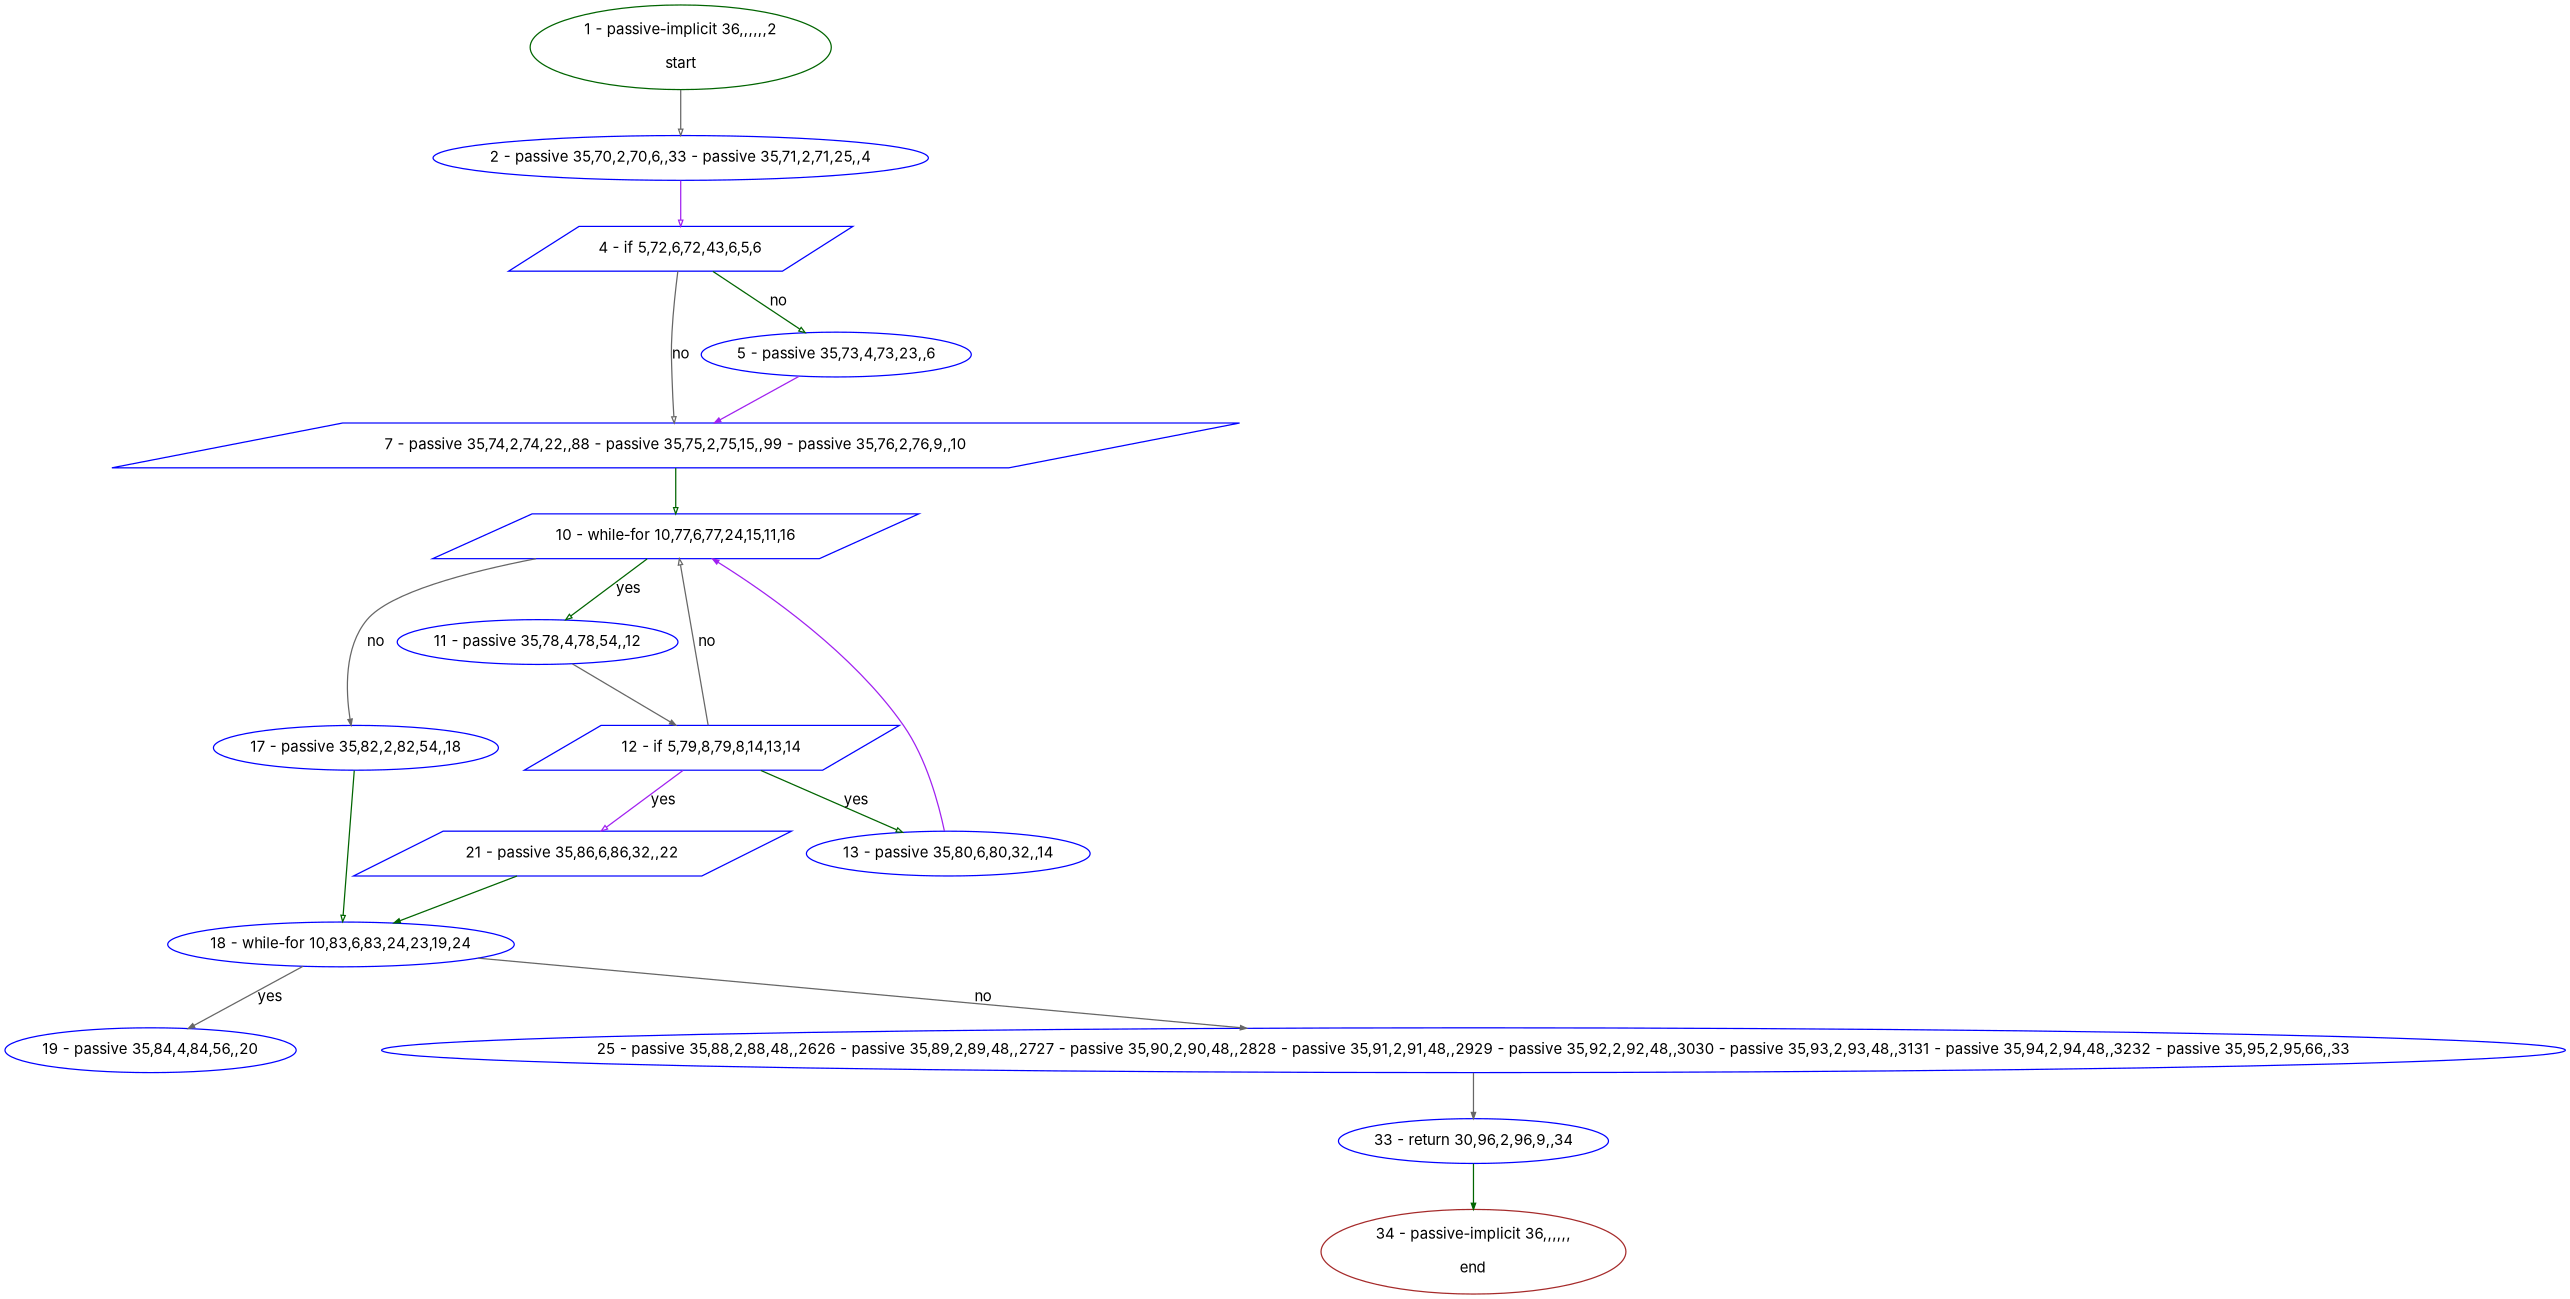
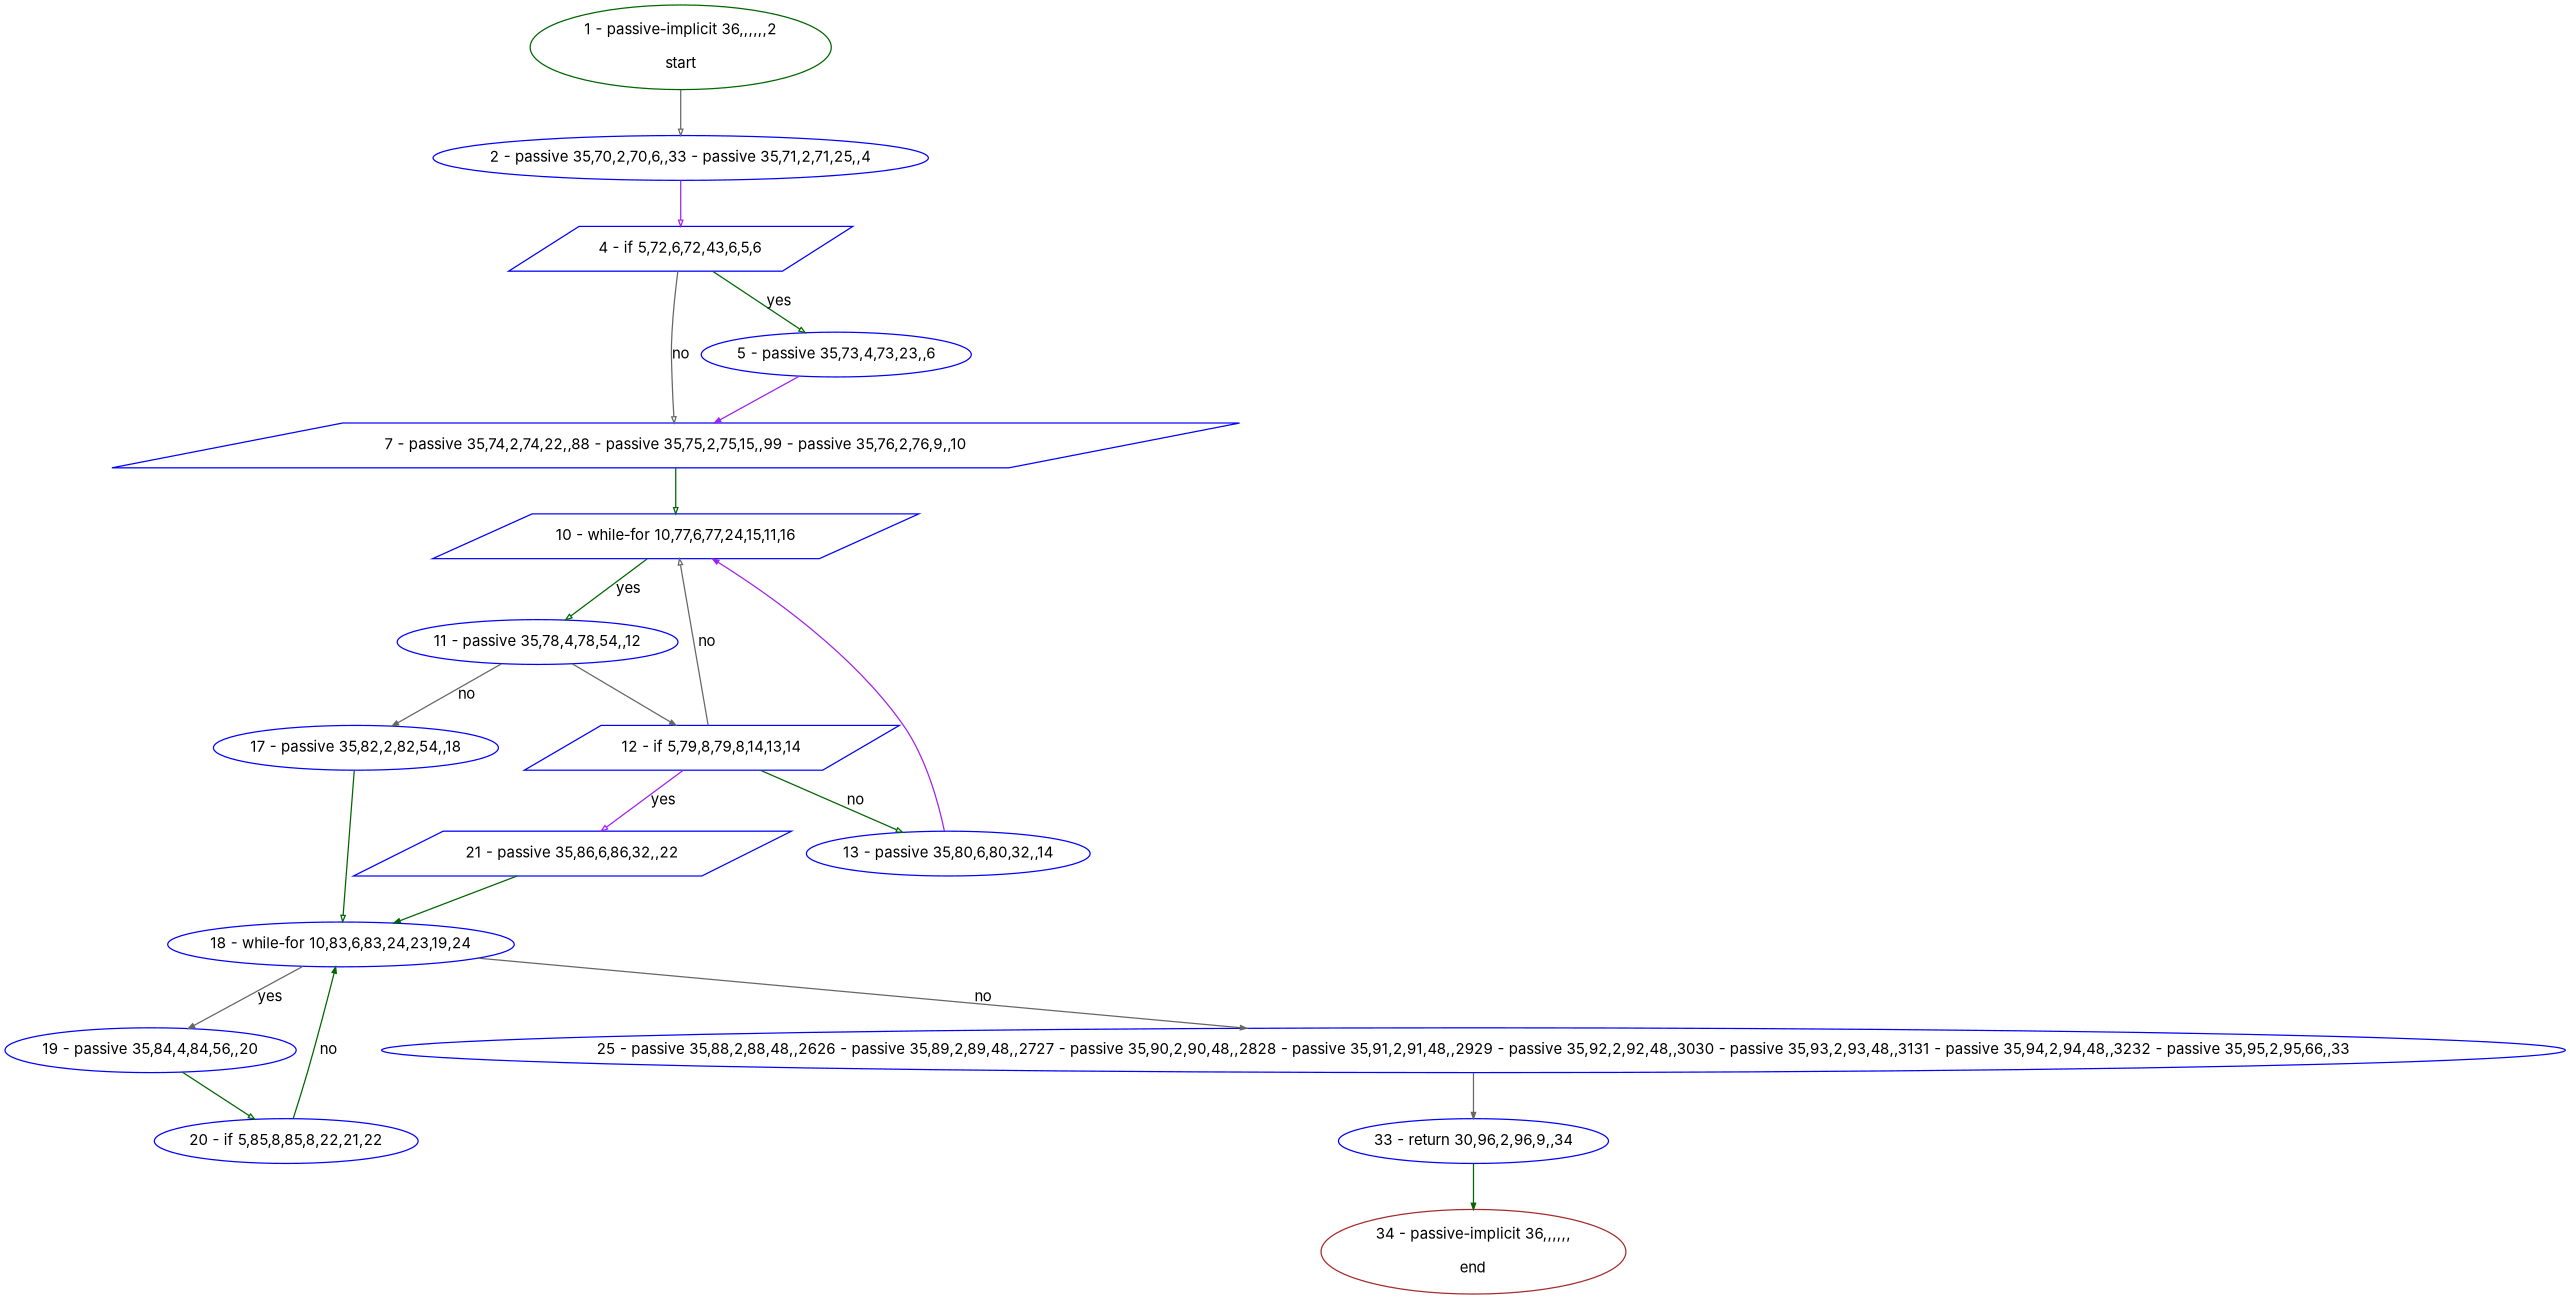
edge "4 - if 5,72,6,72,43,6,5,6" -> "5 - passive 35,73,4,73,23,,6": label "no" -> "yes"
edge "10 - while-for 10,77,6,77,24,15,11,16" -> "17 - passive 35,82,2,82,54,,18": now "11 - passive 35,78,4,78,54,,12" -> "17 - passive 35,82,2,82,54,,18"
edge "12 - if 5,79,8,79,8,14,13,14" -> "13 - passive 35,80,6,80,32,,14": label "yes" -> "no"
node "20 - if 5,85,8,85,8,22,21,22": added
